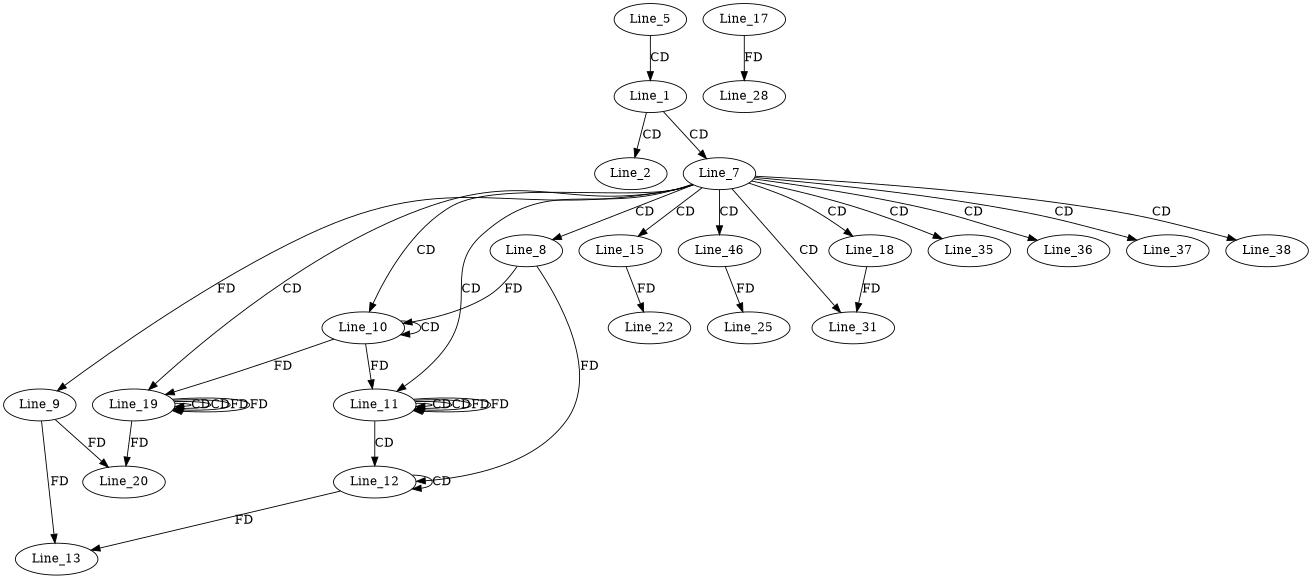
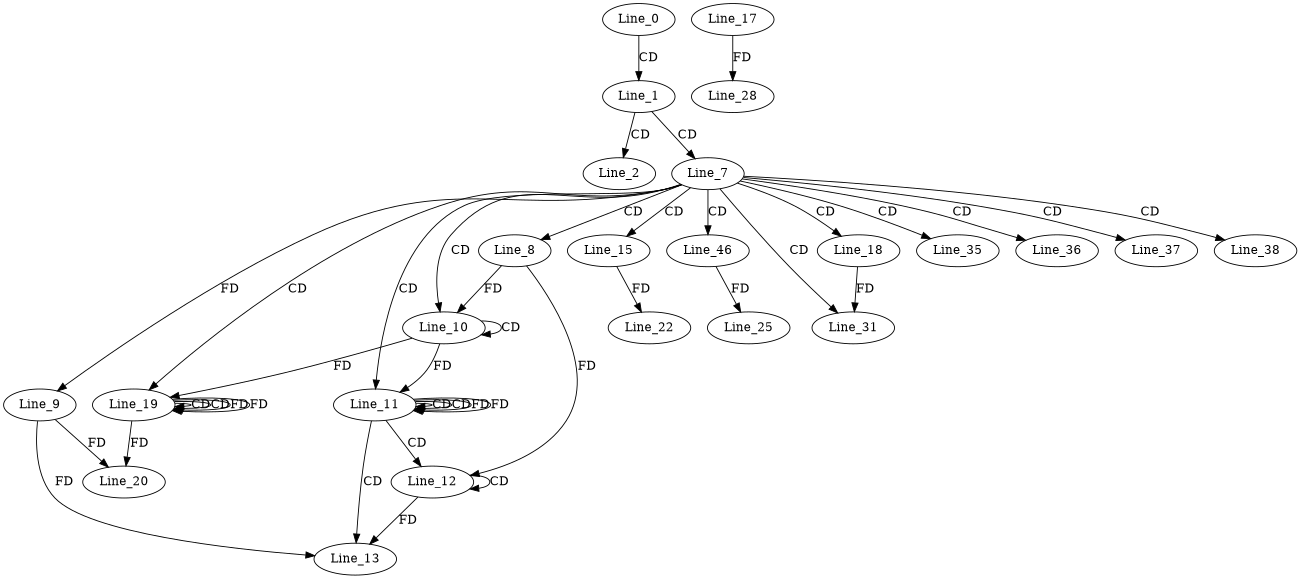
node "Line_5": label "Line_5" -> "Line_0"
edge "Line_11" -> "Line_13": added, label "CD"
